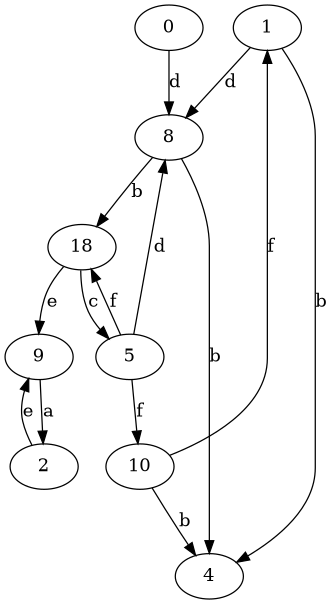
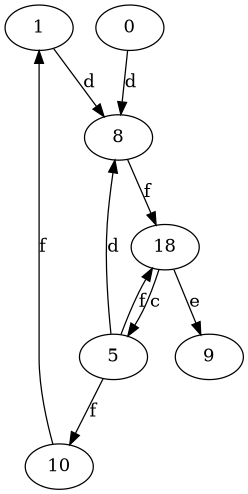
edge "8" -> "18": label "b" -> "f"
node "2": removed
node "4": removed
